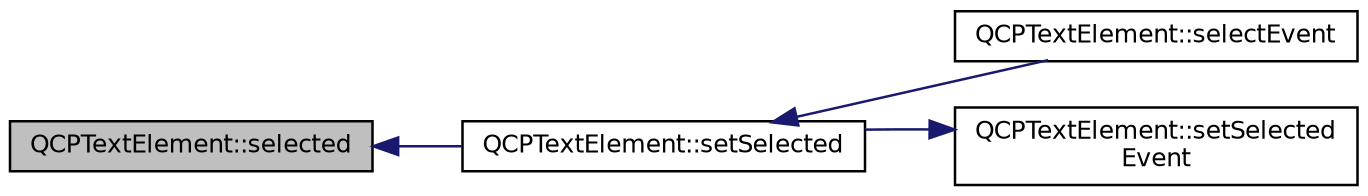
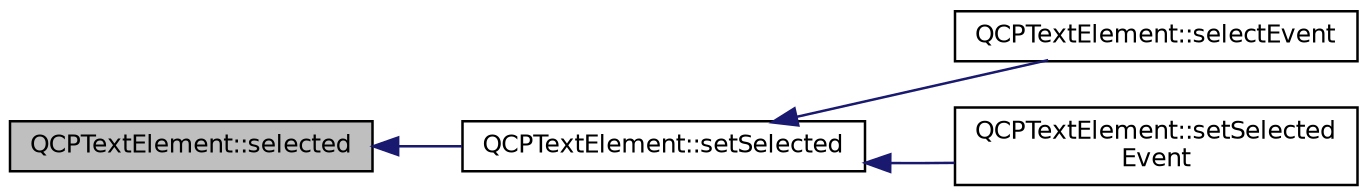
edge "QCPTextElement::setSelected" -> "QCPTextElement::setSelected Event": reversed
